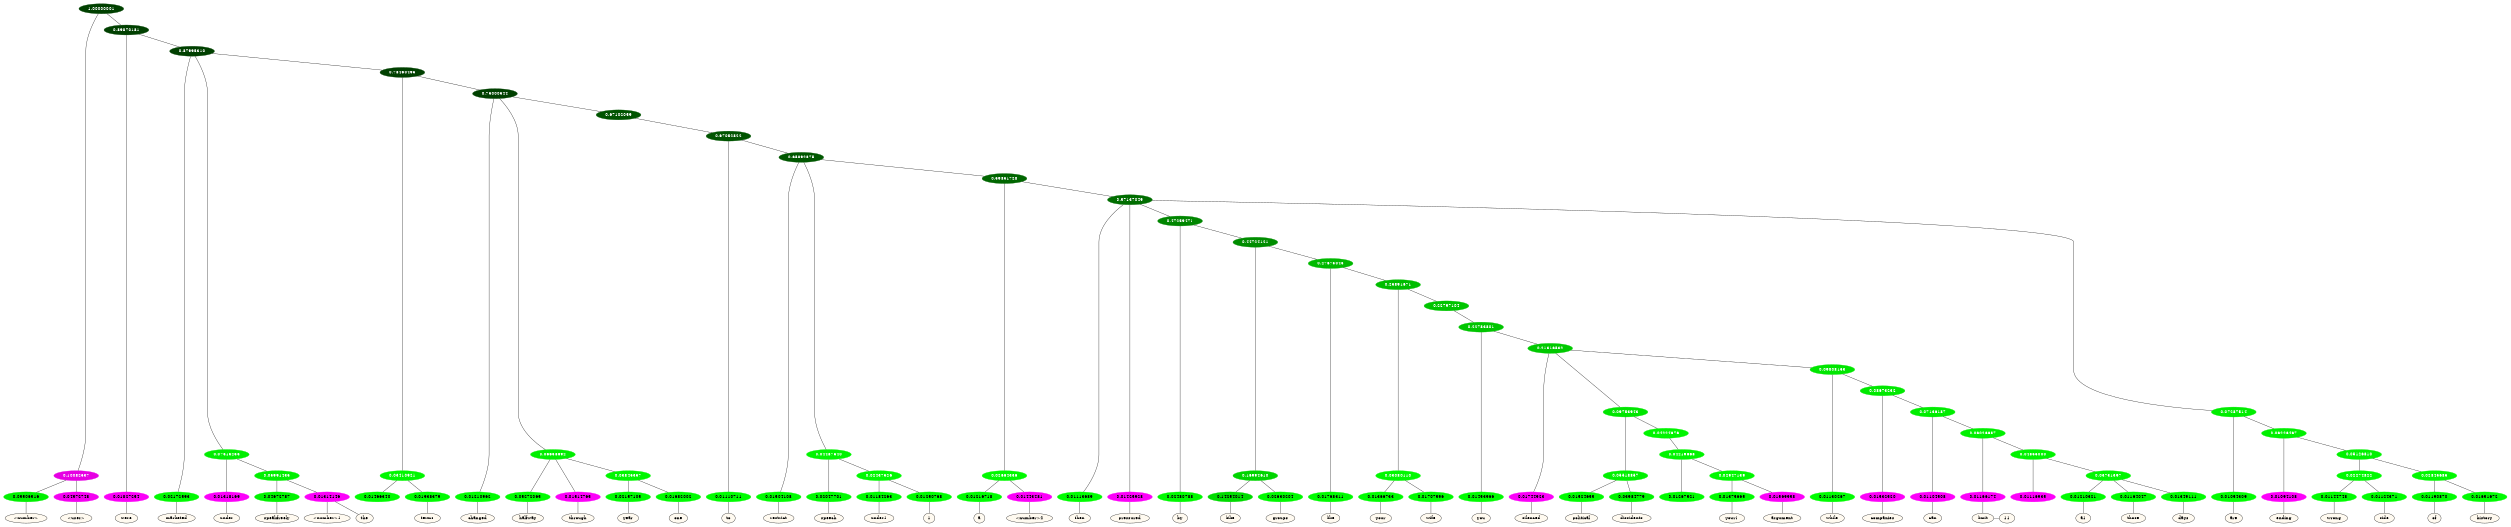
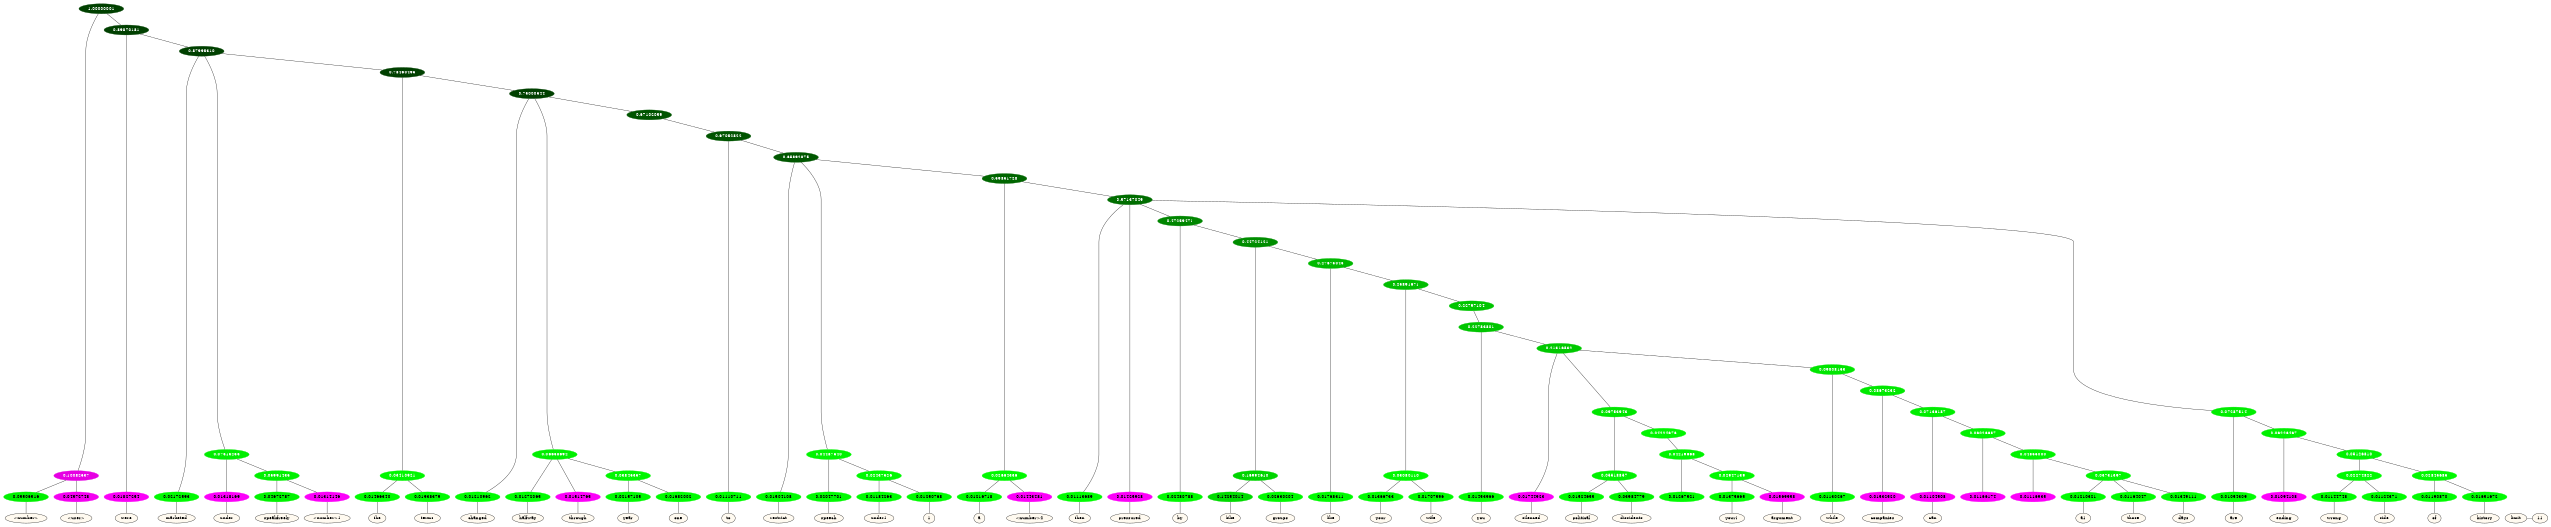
node "0.05272065": label "0.05272065" -> "0.01272065"
edge "0.01314146" -- "the": now "0.01466340" -- "the"
edge "0.01166174" -- "limit": removed
